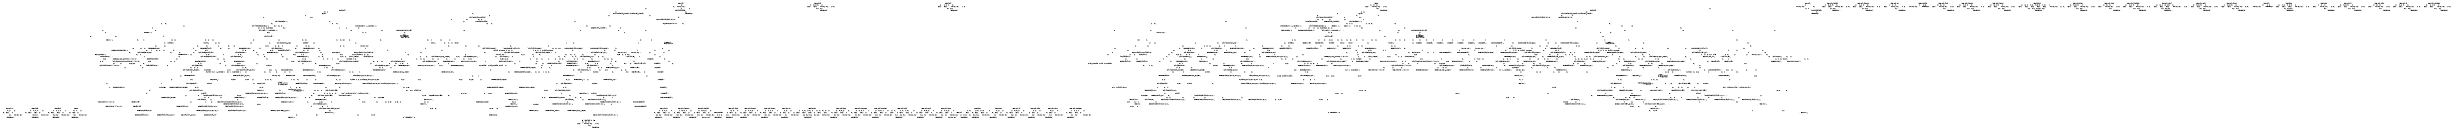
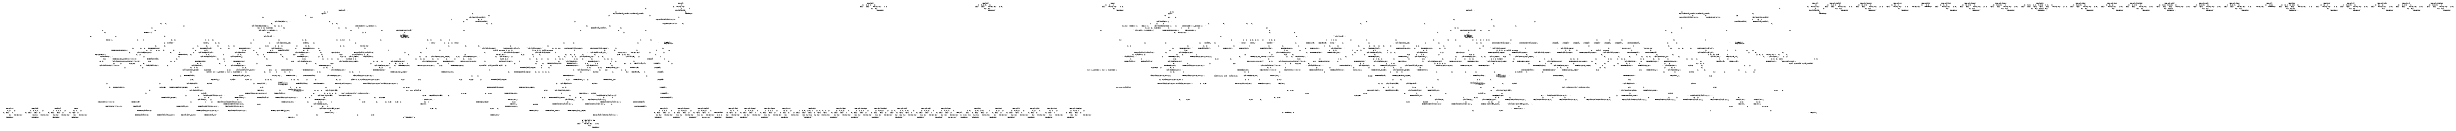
node "(IDENTIFIER,thread,thread->tp_value = regs->ARM_r0)": removed
